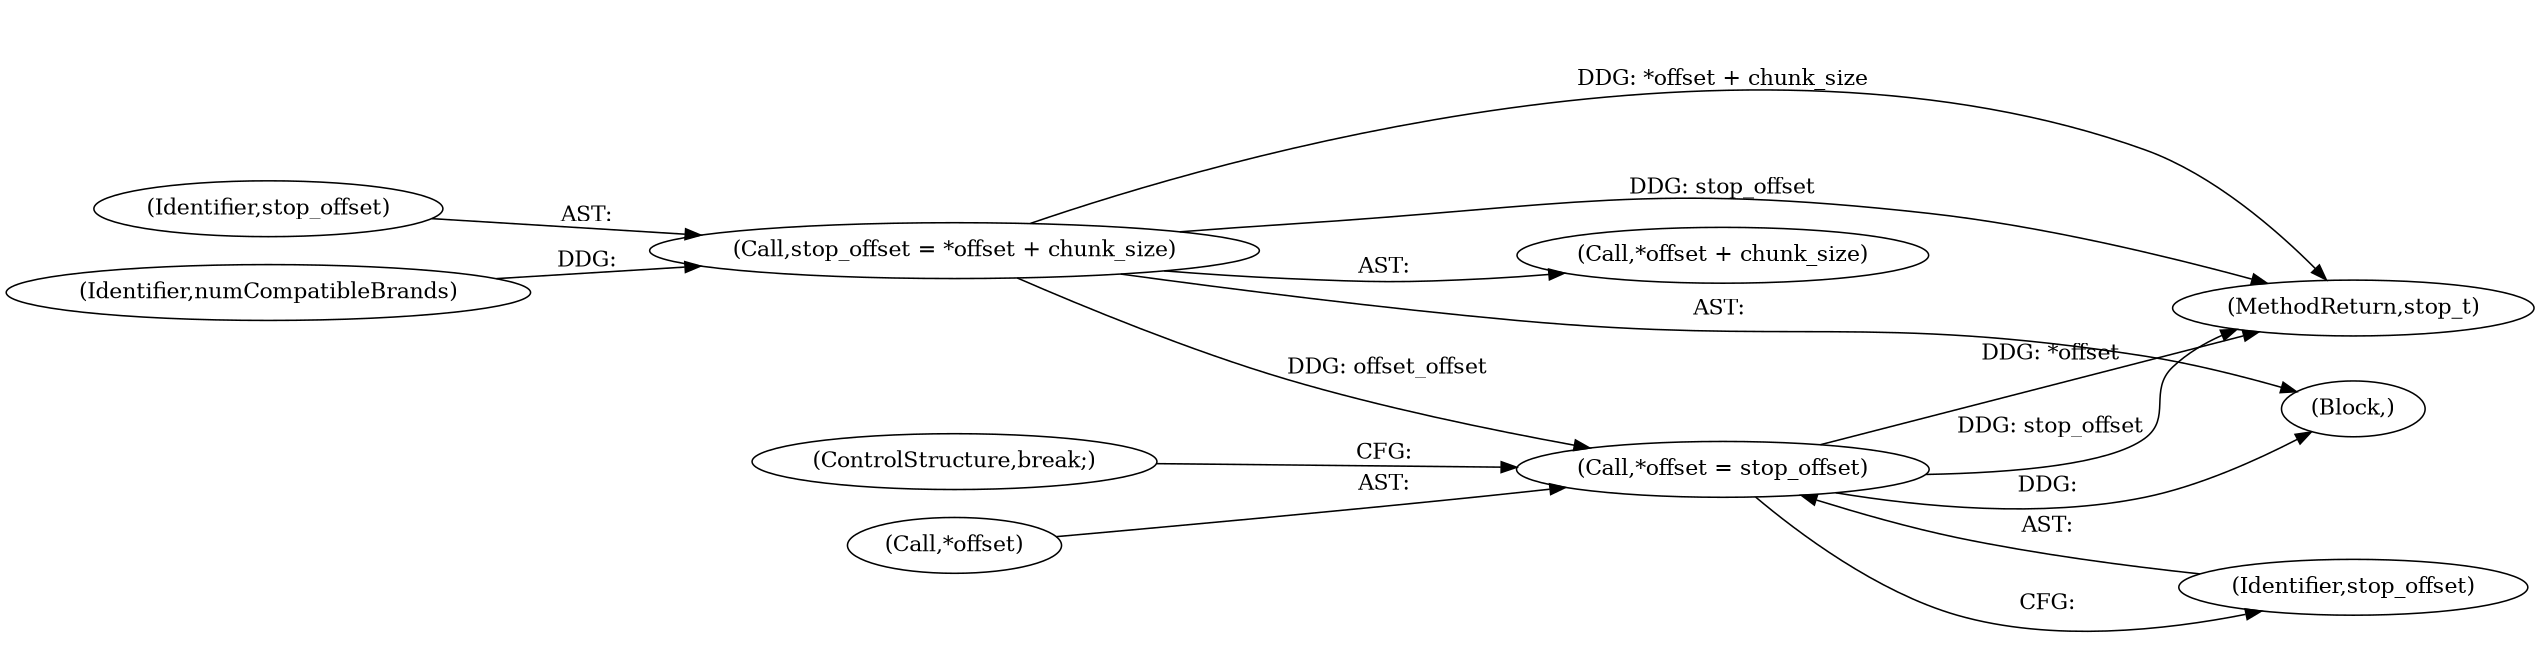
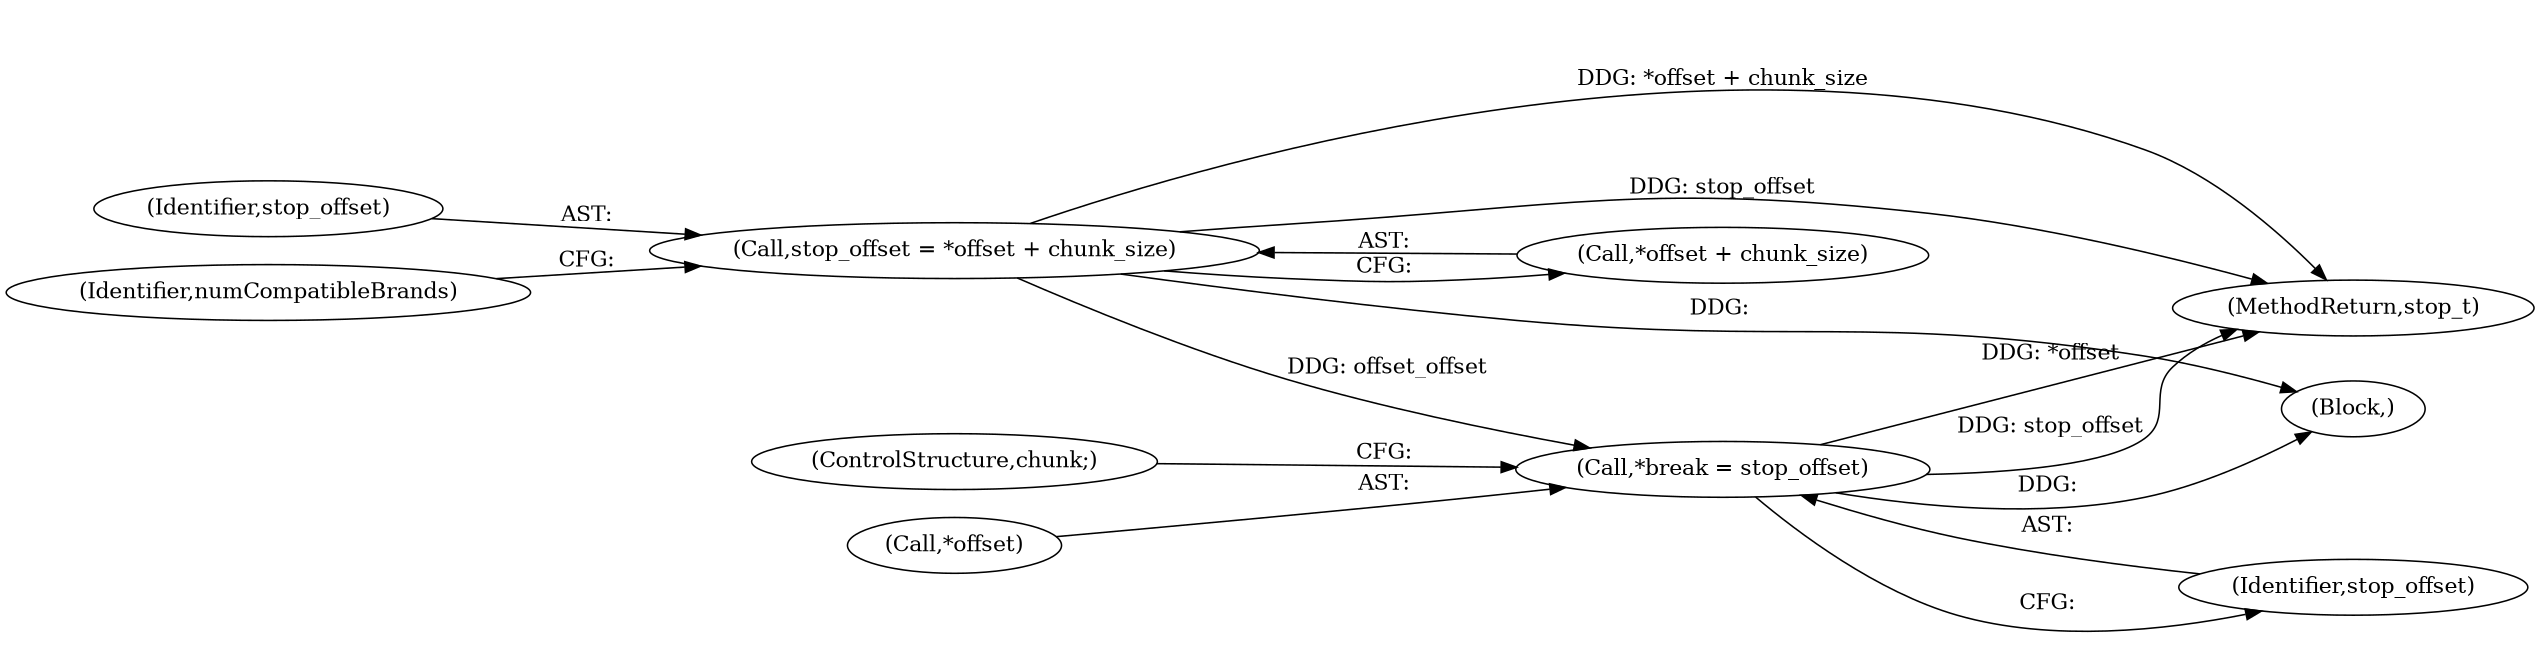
edge "(Call,*offset + chunk_size)" -> "(Call,stop_offset = *offset + chunk_size)": added, label "AST:"
edge "(Identifier,numCompatibleBrands)" -> "(Call,stop_offset = *offset + chunk_size)": label "DDG: " -> "CFG: "
edge "(Call,stop_offset = *offset + chunk_size)" -> "(Call,*offset + chunk_size)": label "AST: " -> "CFG: "
edge "(Call,stop_offset = *offset + chunk_size)" -> "(Block,)": label "AST: " -> "DDG: "
node "(ControlStructure,break;)": label "(ControlStructure,break;)" -> "(ControlStructure,chunk;)"
node "(Call,*offset = stop_offset)": label "(Call,*offset = stop_offset)" -> "(Call,*break = stop_offset)"
